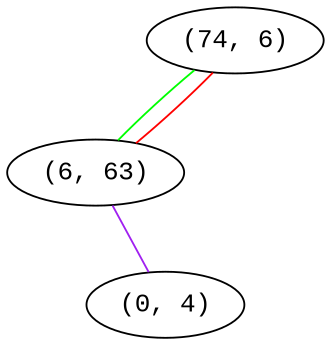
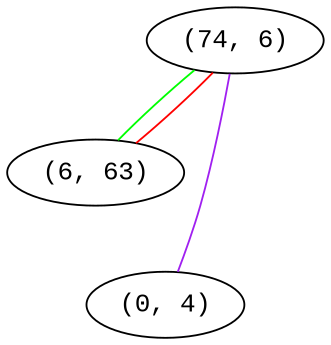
edge "(6, 63)" -- "(0, 4)": now "(74, 6)" -- "(0, 4)"
